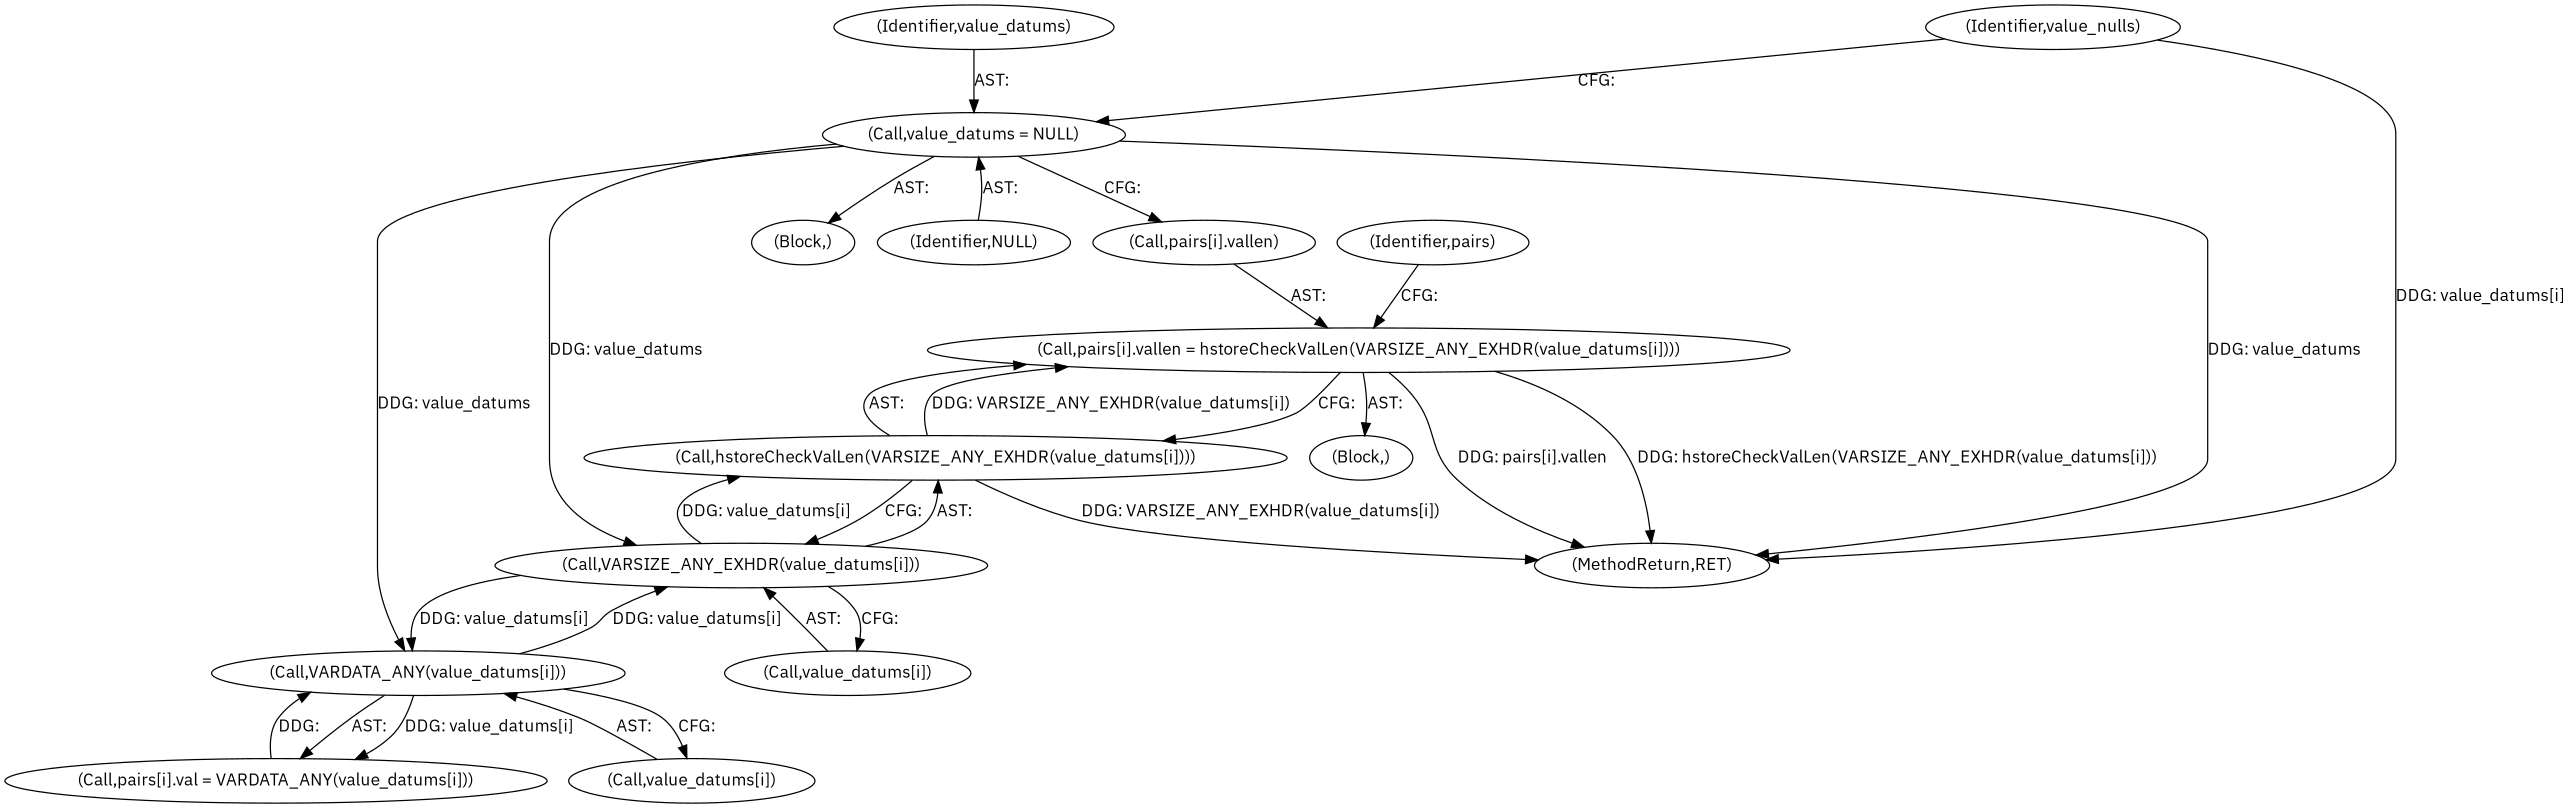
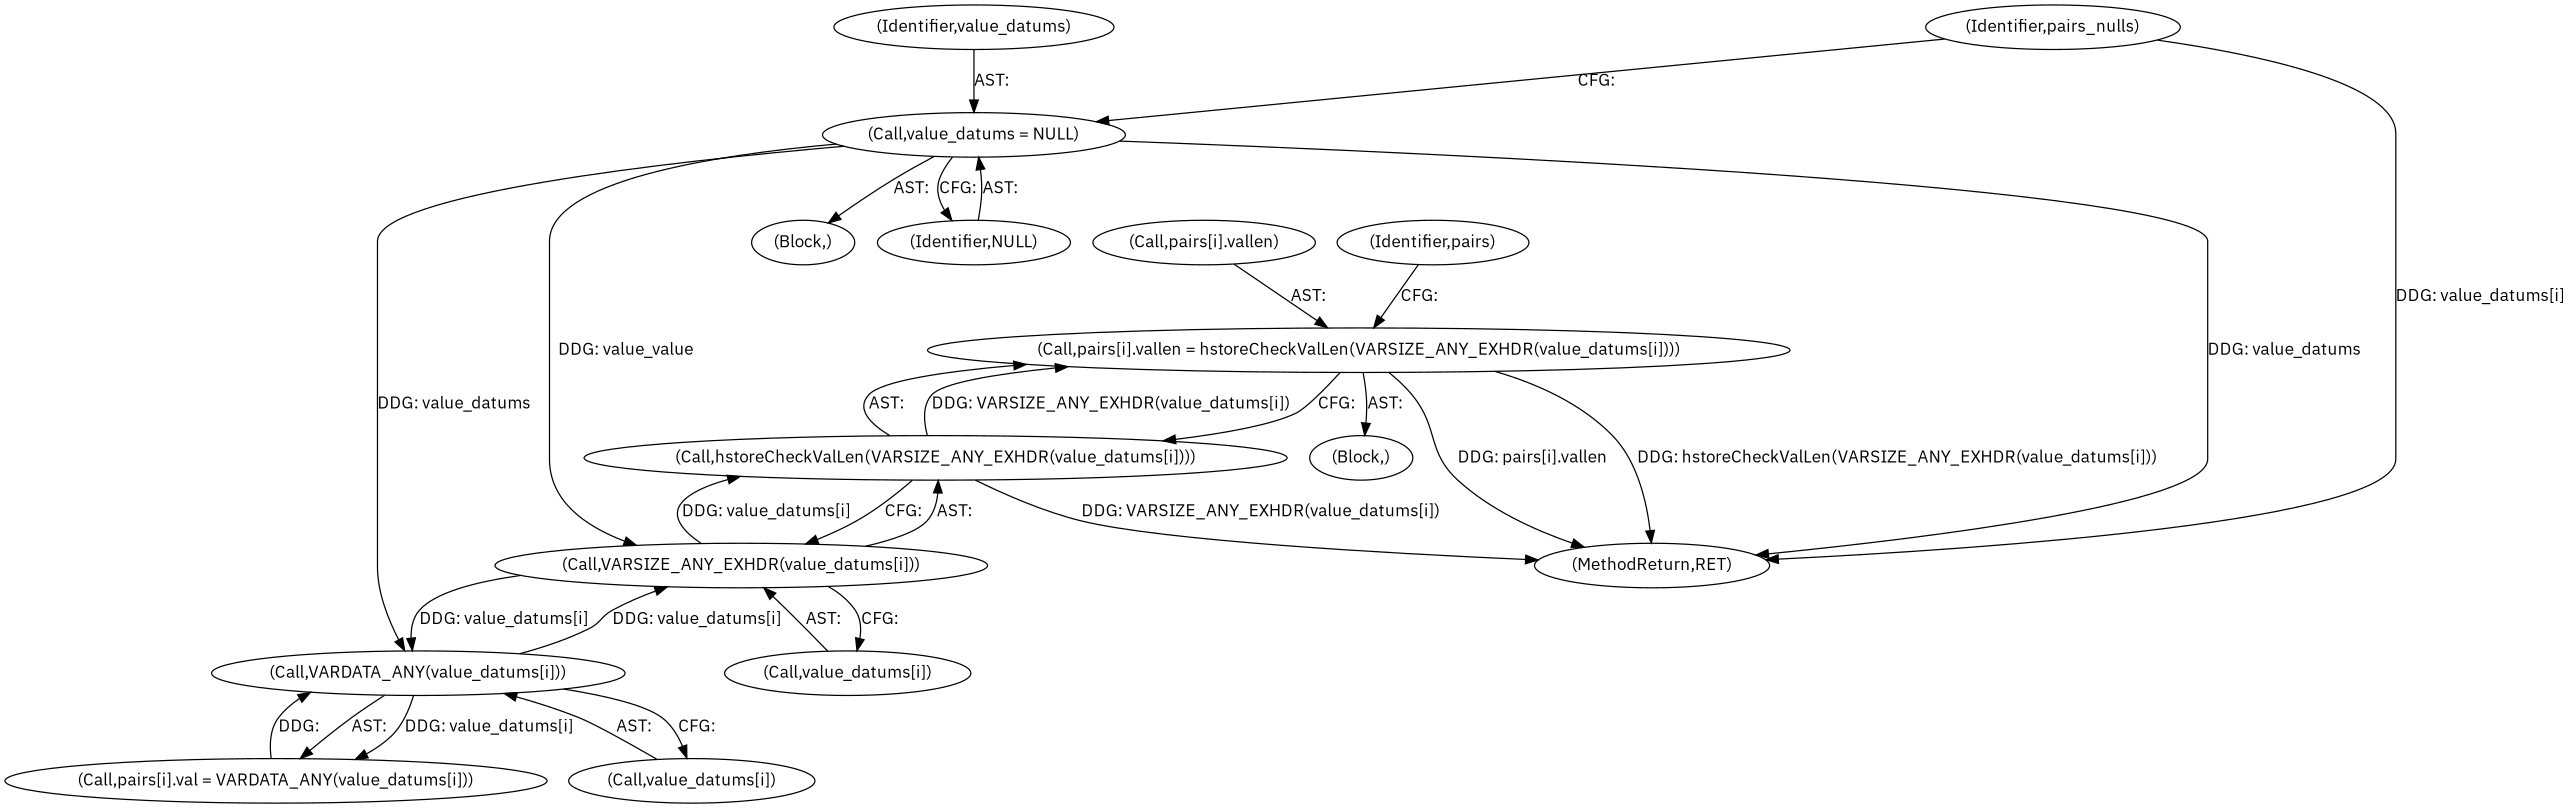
node "(Identifier,value_nulls)": label "(Identifier,value_nulls)" -> "(Identifier,pairs_nulls)"
edge "(Call,value_datums = NULL)" -> "(Call,pairs[i].vallen)": now "(Call,value_datums = NULL)" -> "(Identifier,NULL)"
edge "(Call,value_datums = NULL)" -> "(Call,VARSIZE_ANY_EXHDR(value_datums[i]))": label "DDG: value_datums" -> "DDG: value_value"
